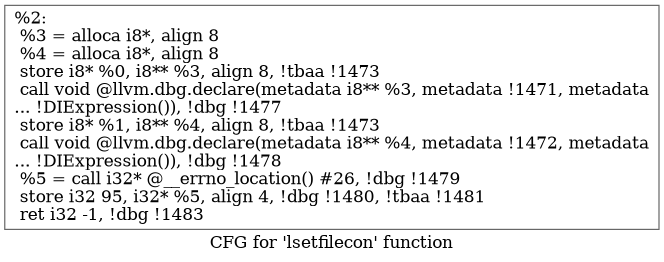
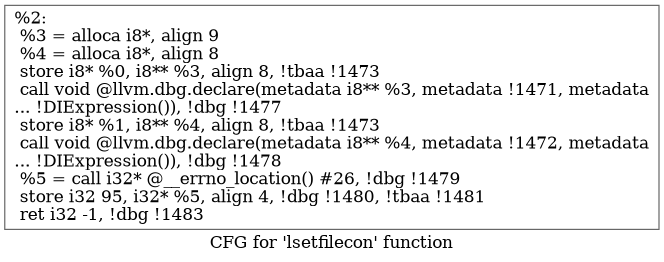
node "%2:": text "%3 = alloca i8*, align 8" -> "%3 = alloca i8*, align 9"
